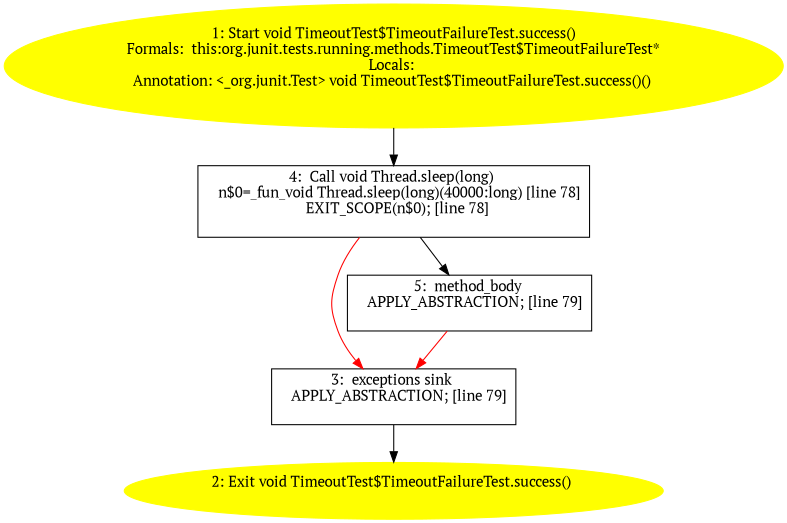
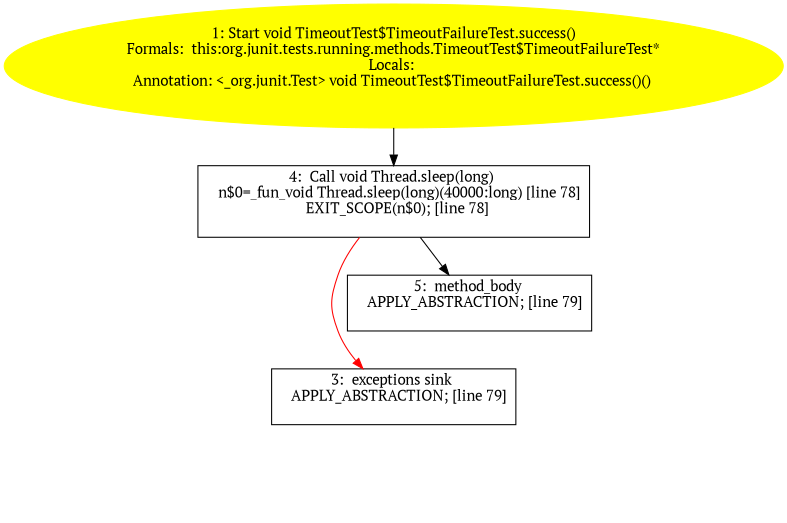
edge "5:  method_body APPLY_ABSTRACTION; [line 79]" -> "3:  exceptions sink APPLY_ABSTRACTION; [line 79]": removed
node "2: Exit void TimeoutTest$TimeoutFailureTest.success()": removed
